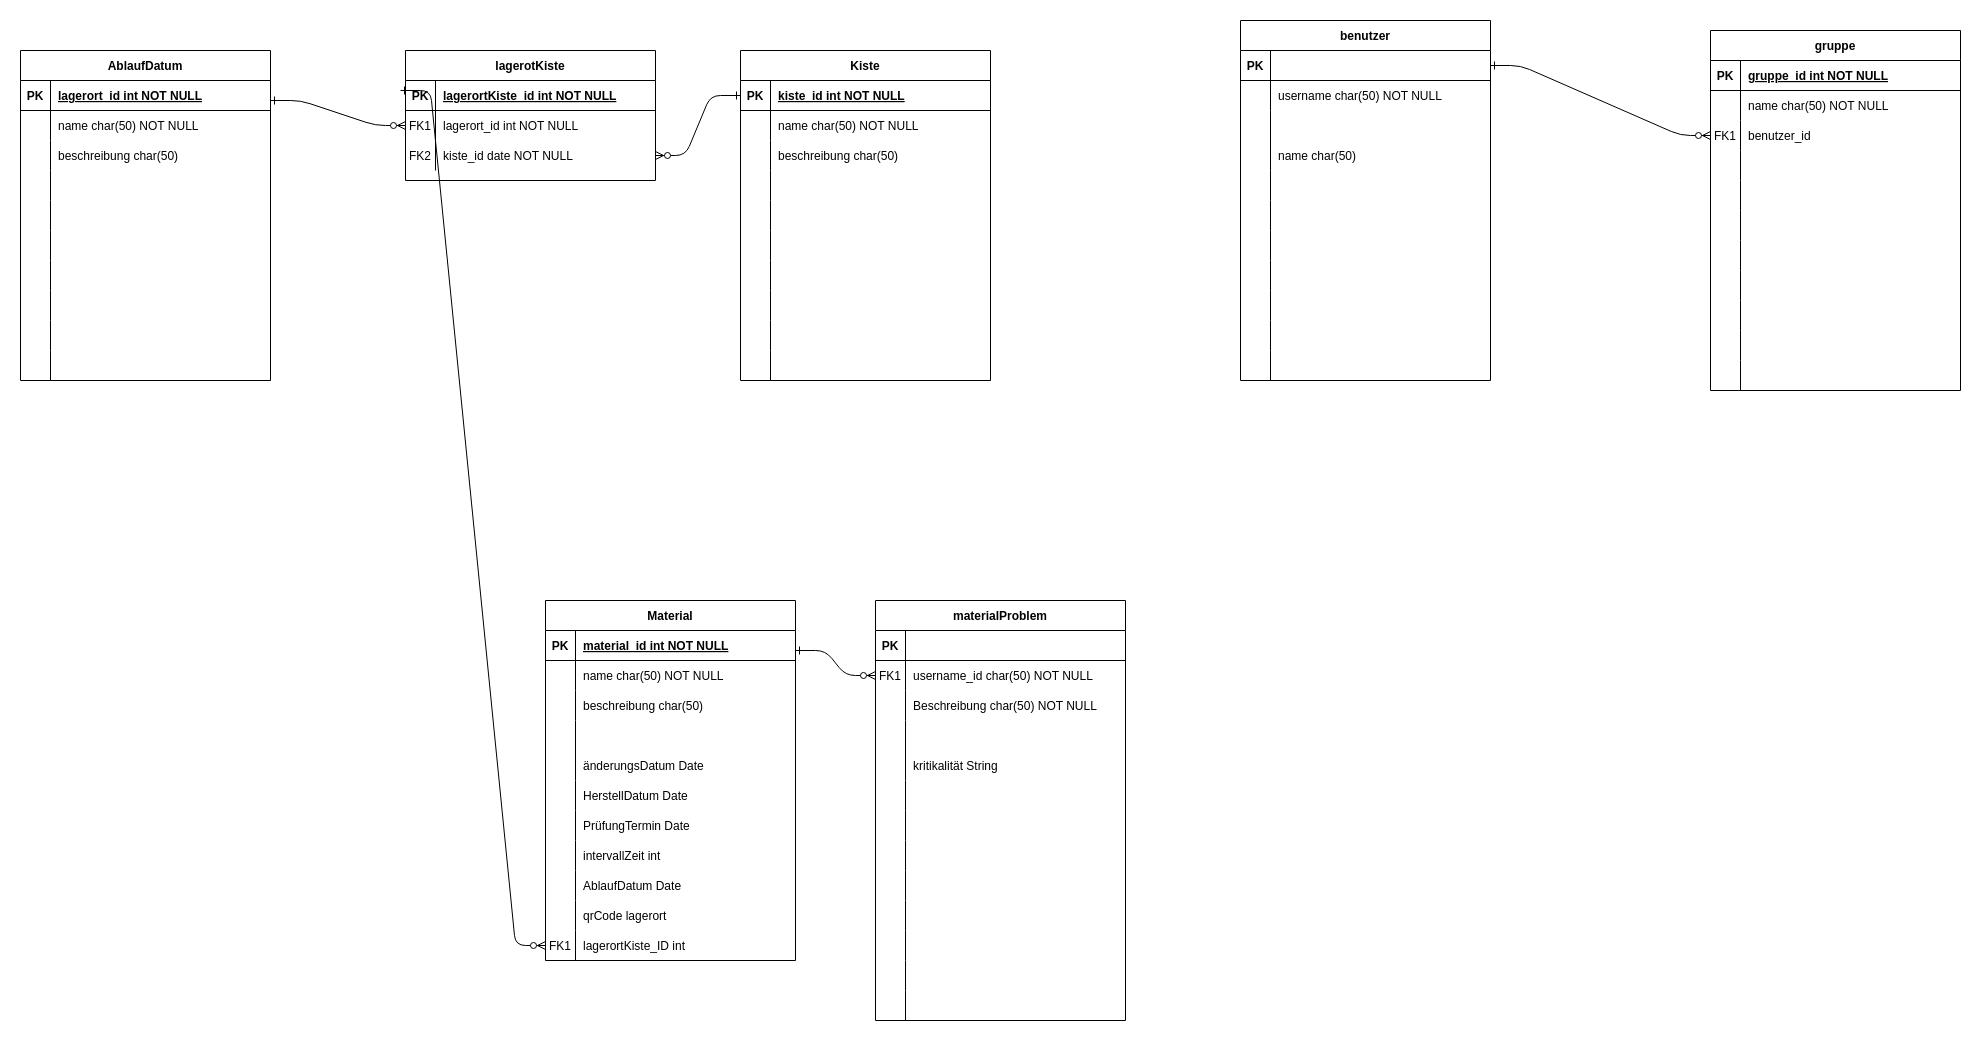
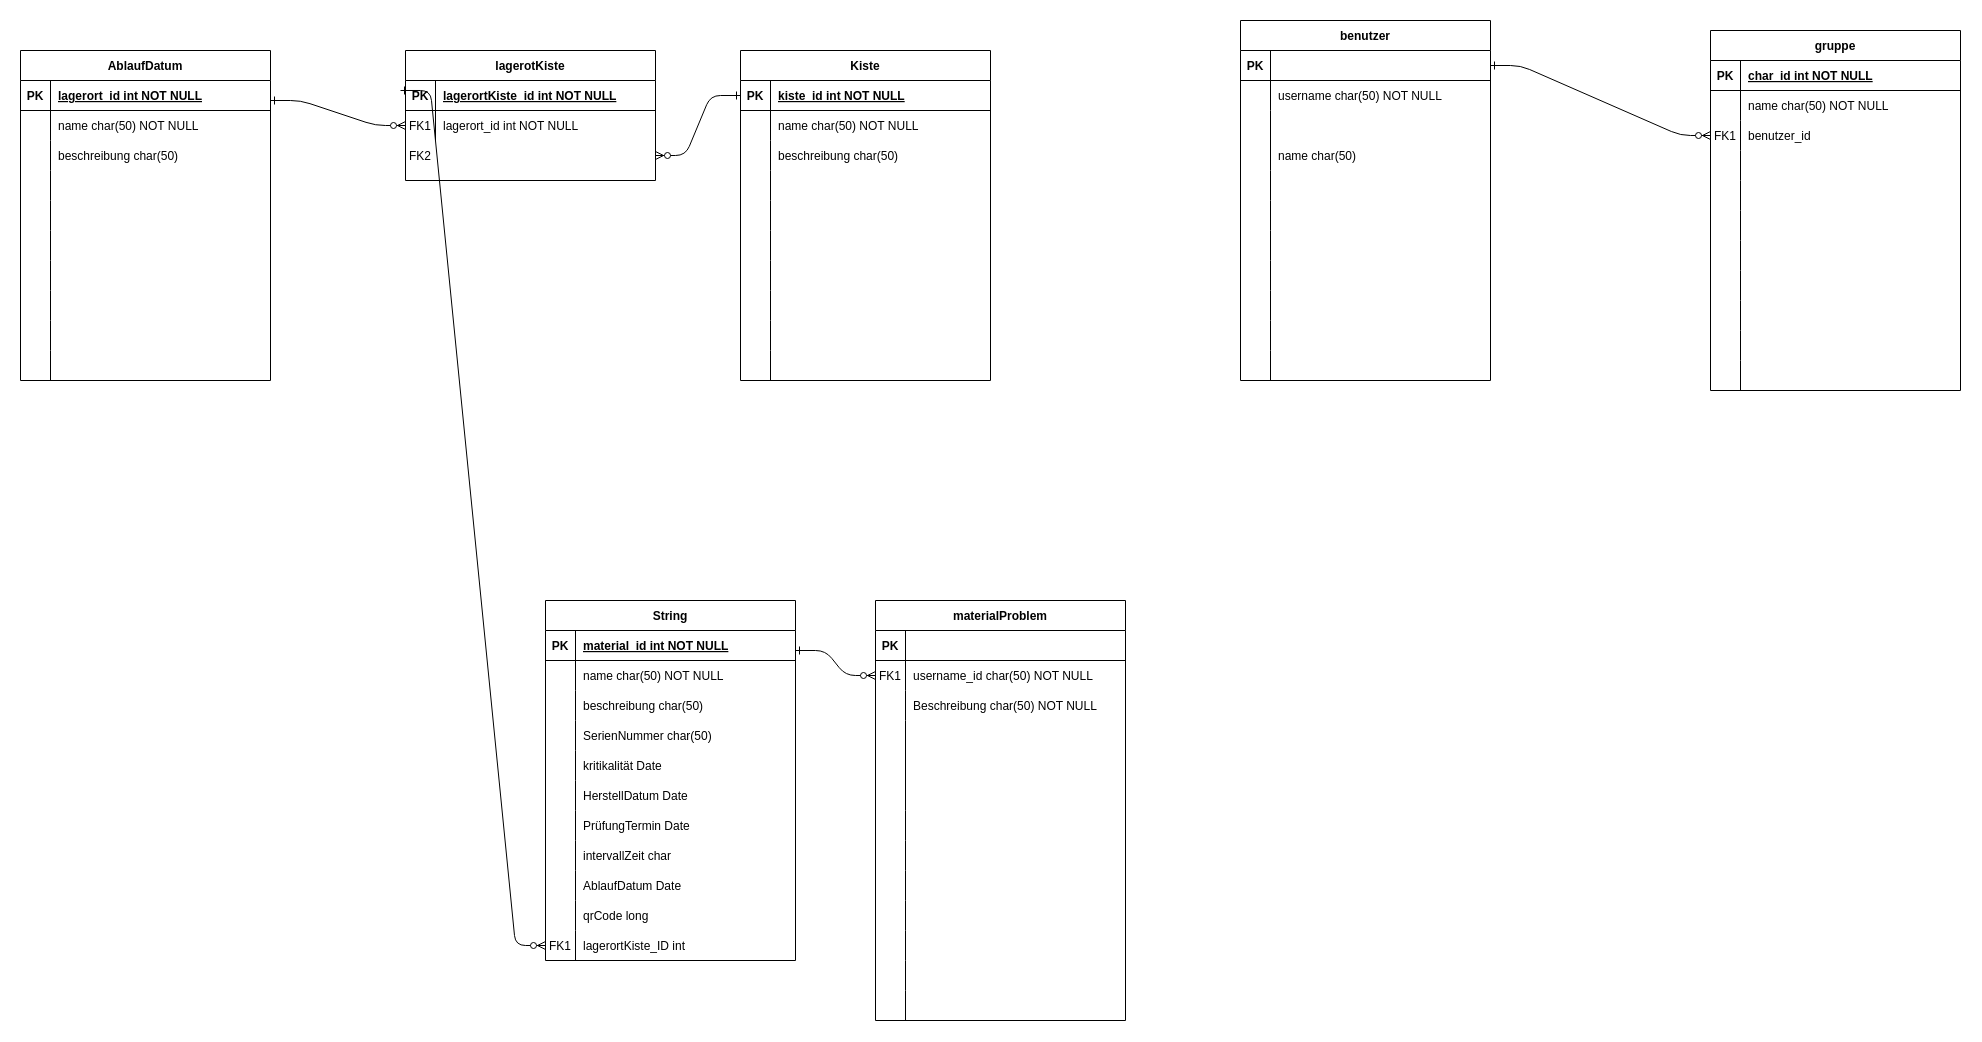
node "gruppe_id int NOT NULL": label "gruppe_id int NOT NULL" -> "char_id int NOT NULL"
node "kiste_id date NOT NULL": removed
node "Material": label "Material" -> "String"
node "SerienNummer char(50)": added
node "änderungsDatum Date": label "änderungsDatum Date" -> "kritikalität Date"
node "kritikalität String": removed
node "intervallZeit int": label "intervallZeit int" -> "intervallZeit char"
node "qrCode lagerort": label "qrCode lagerort" -> "qrCode long"
